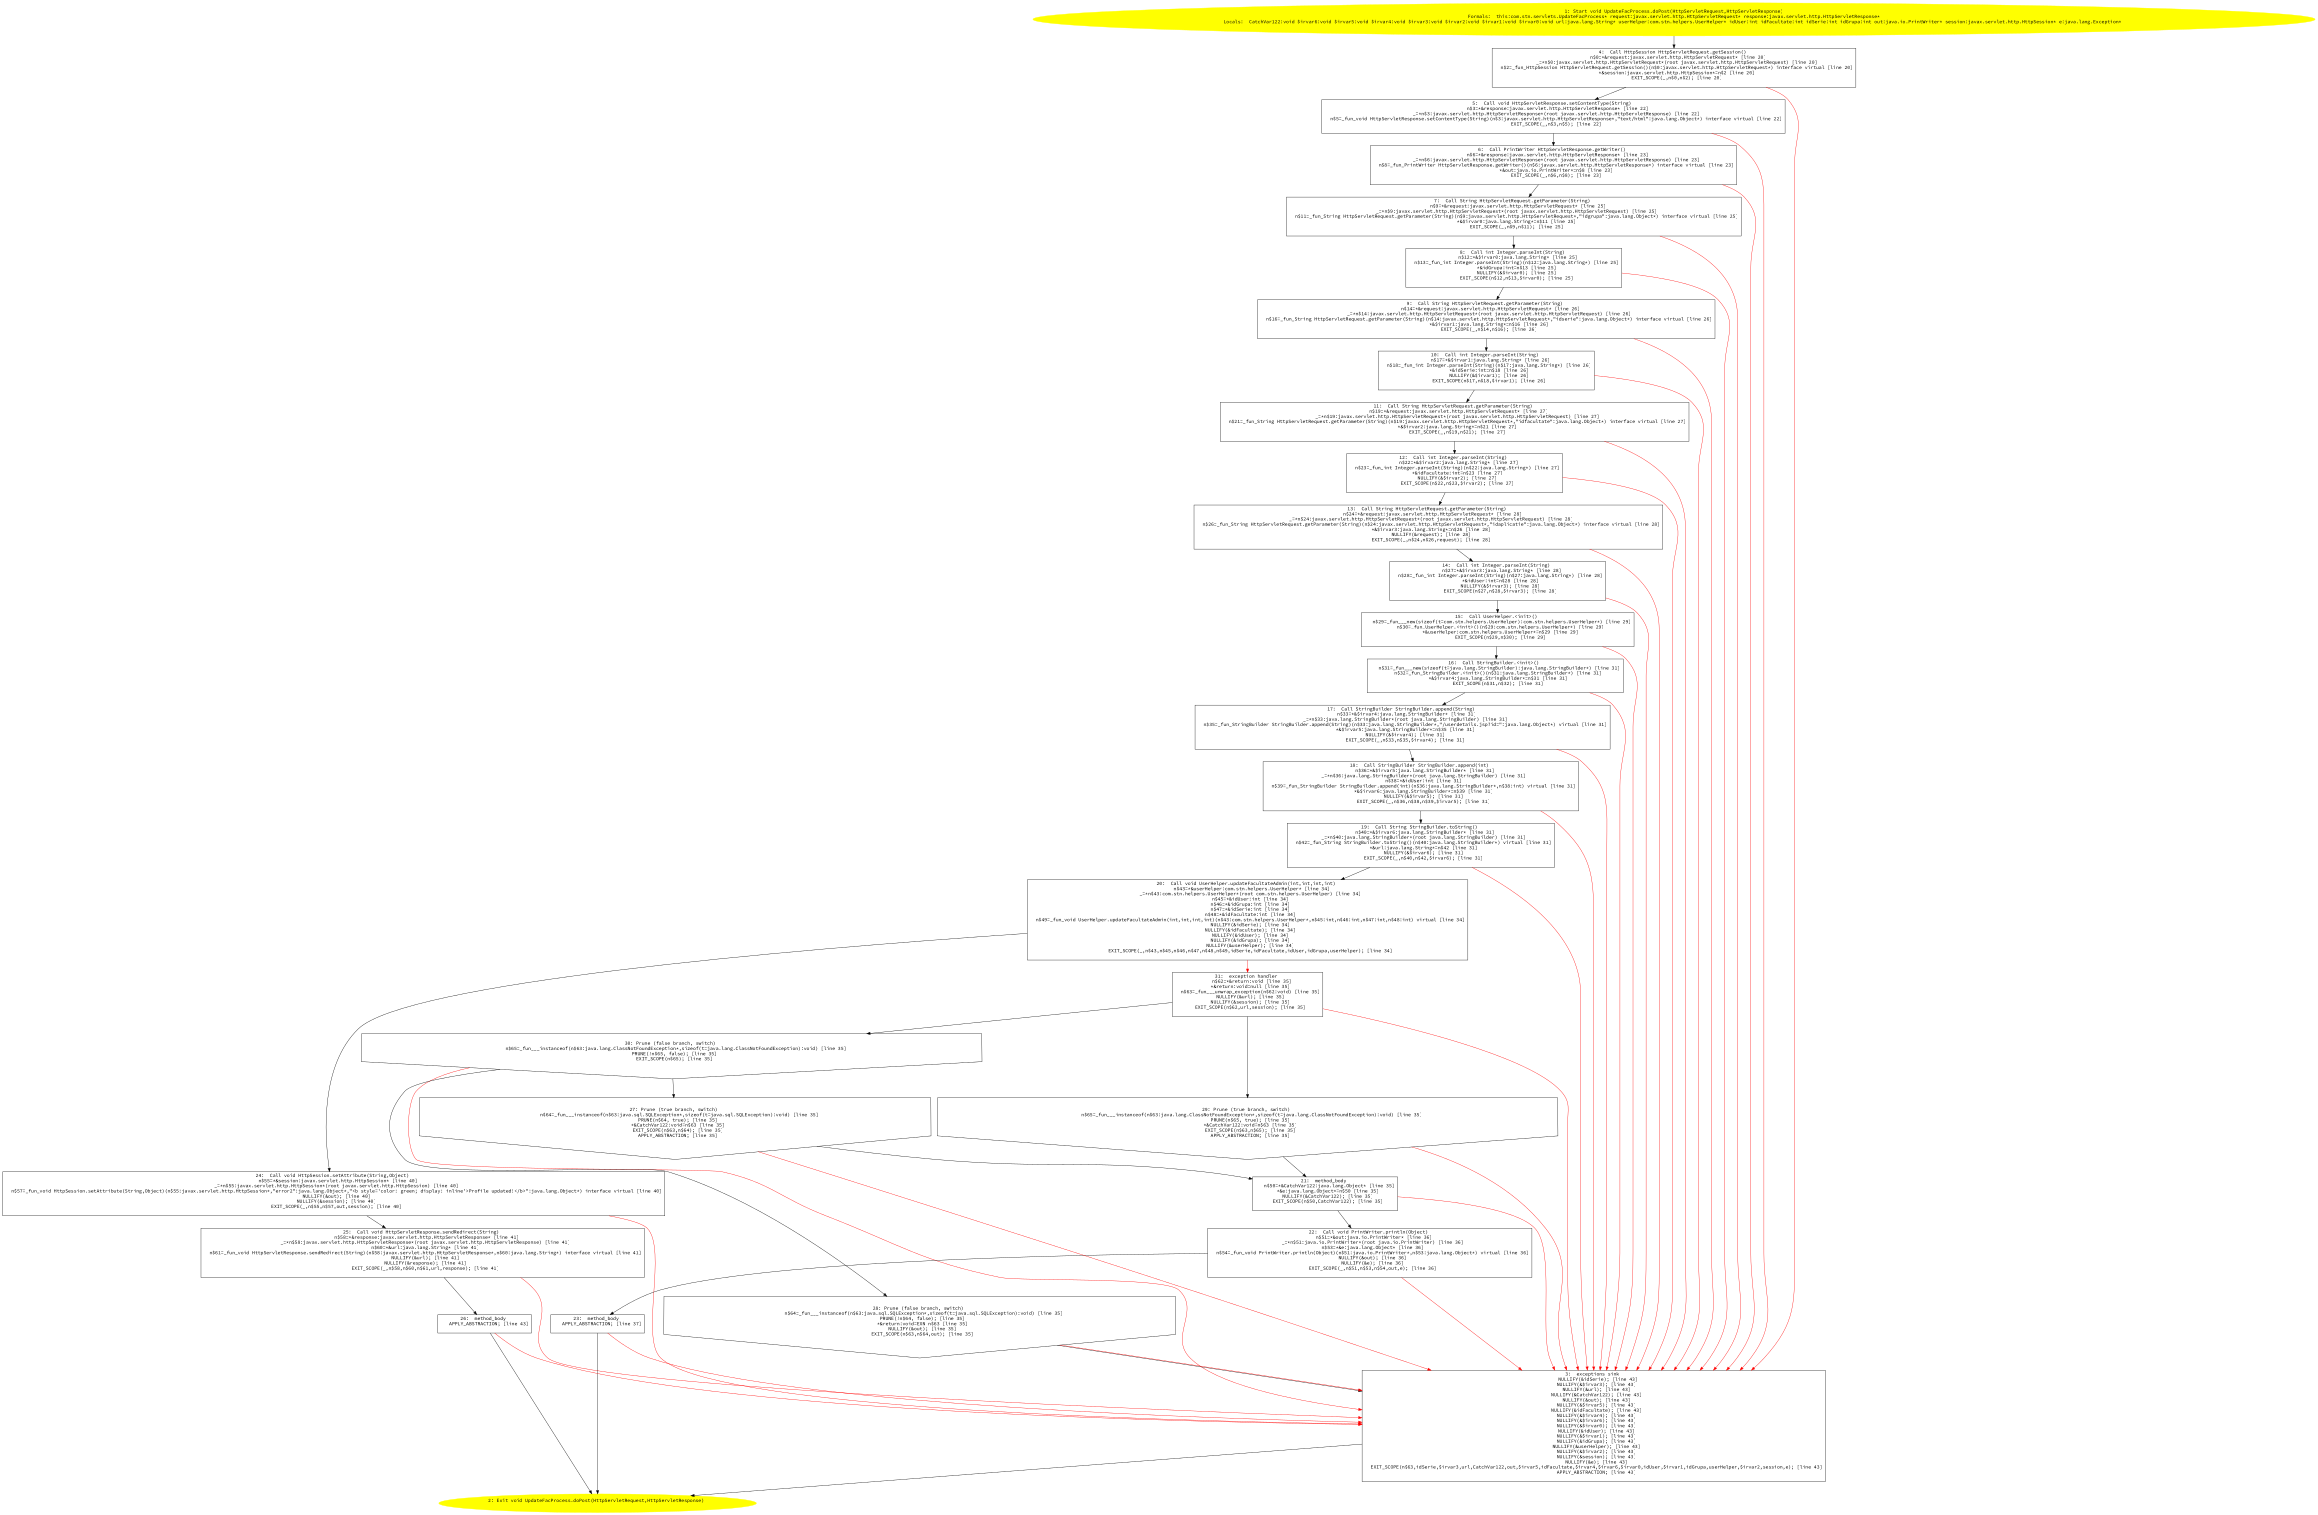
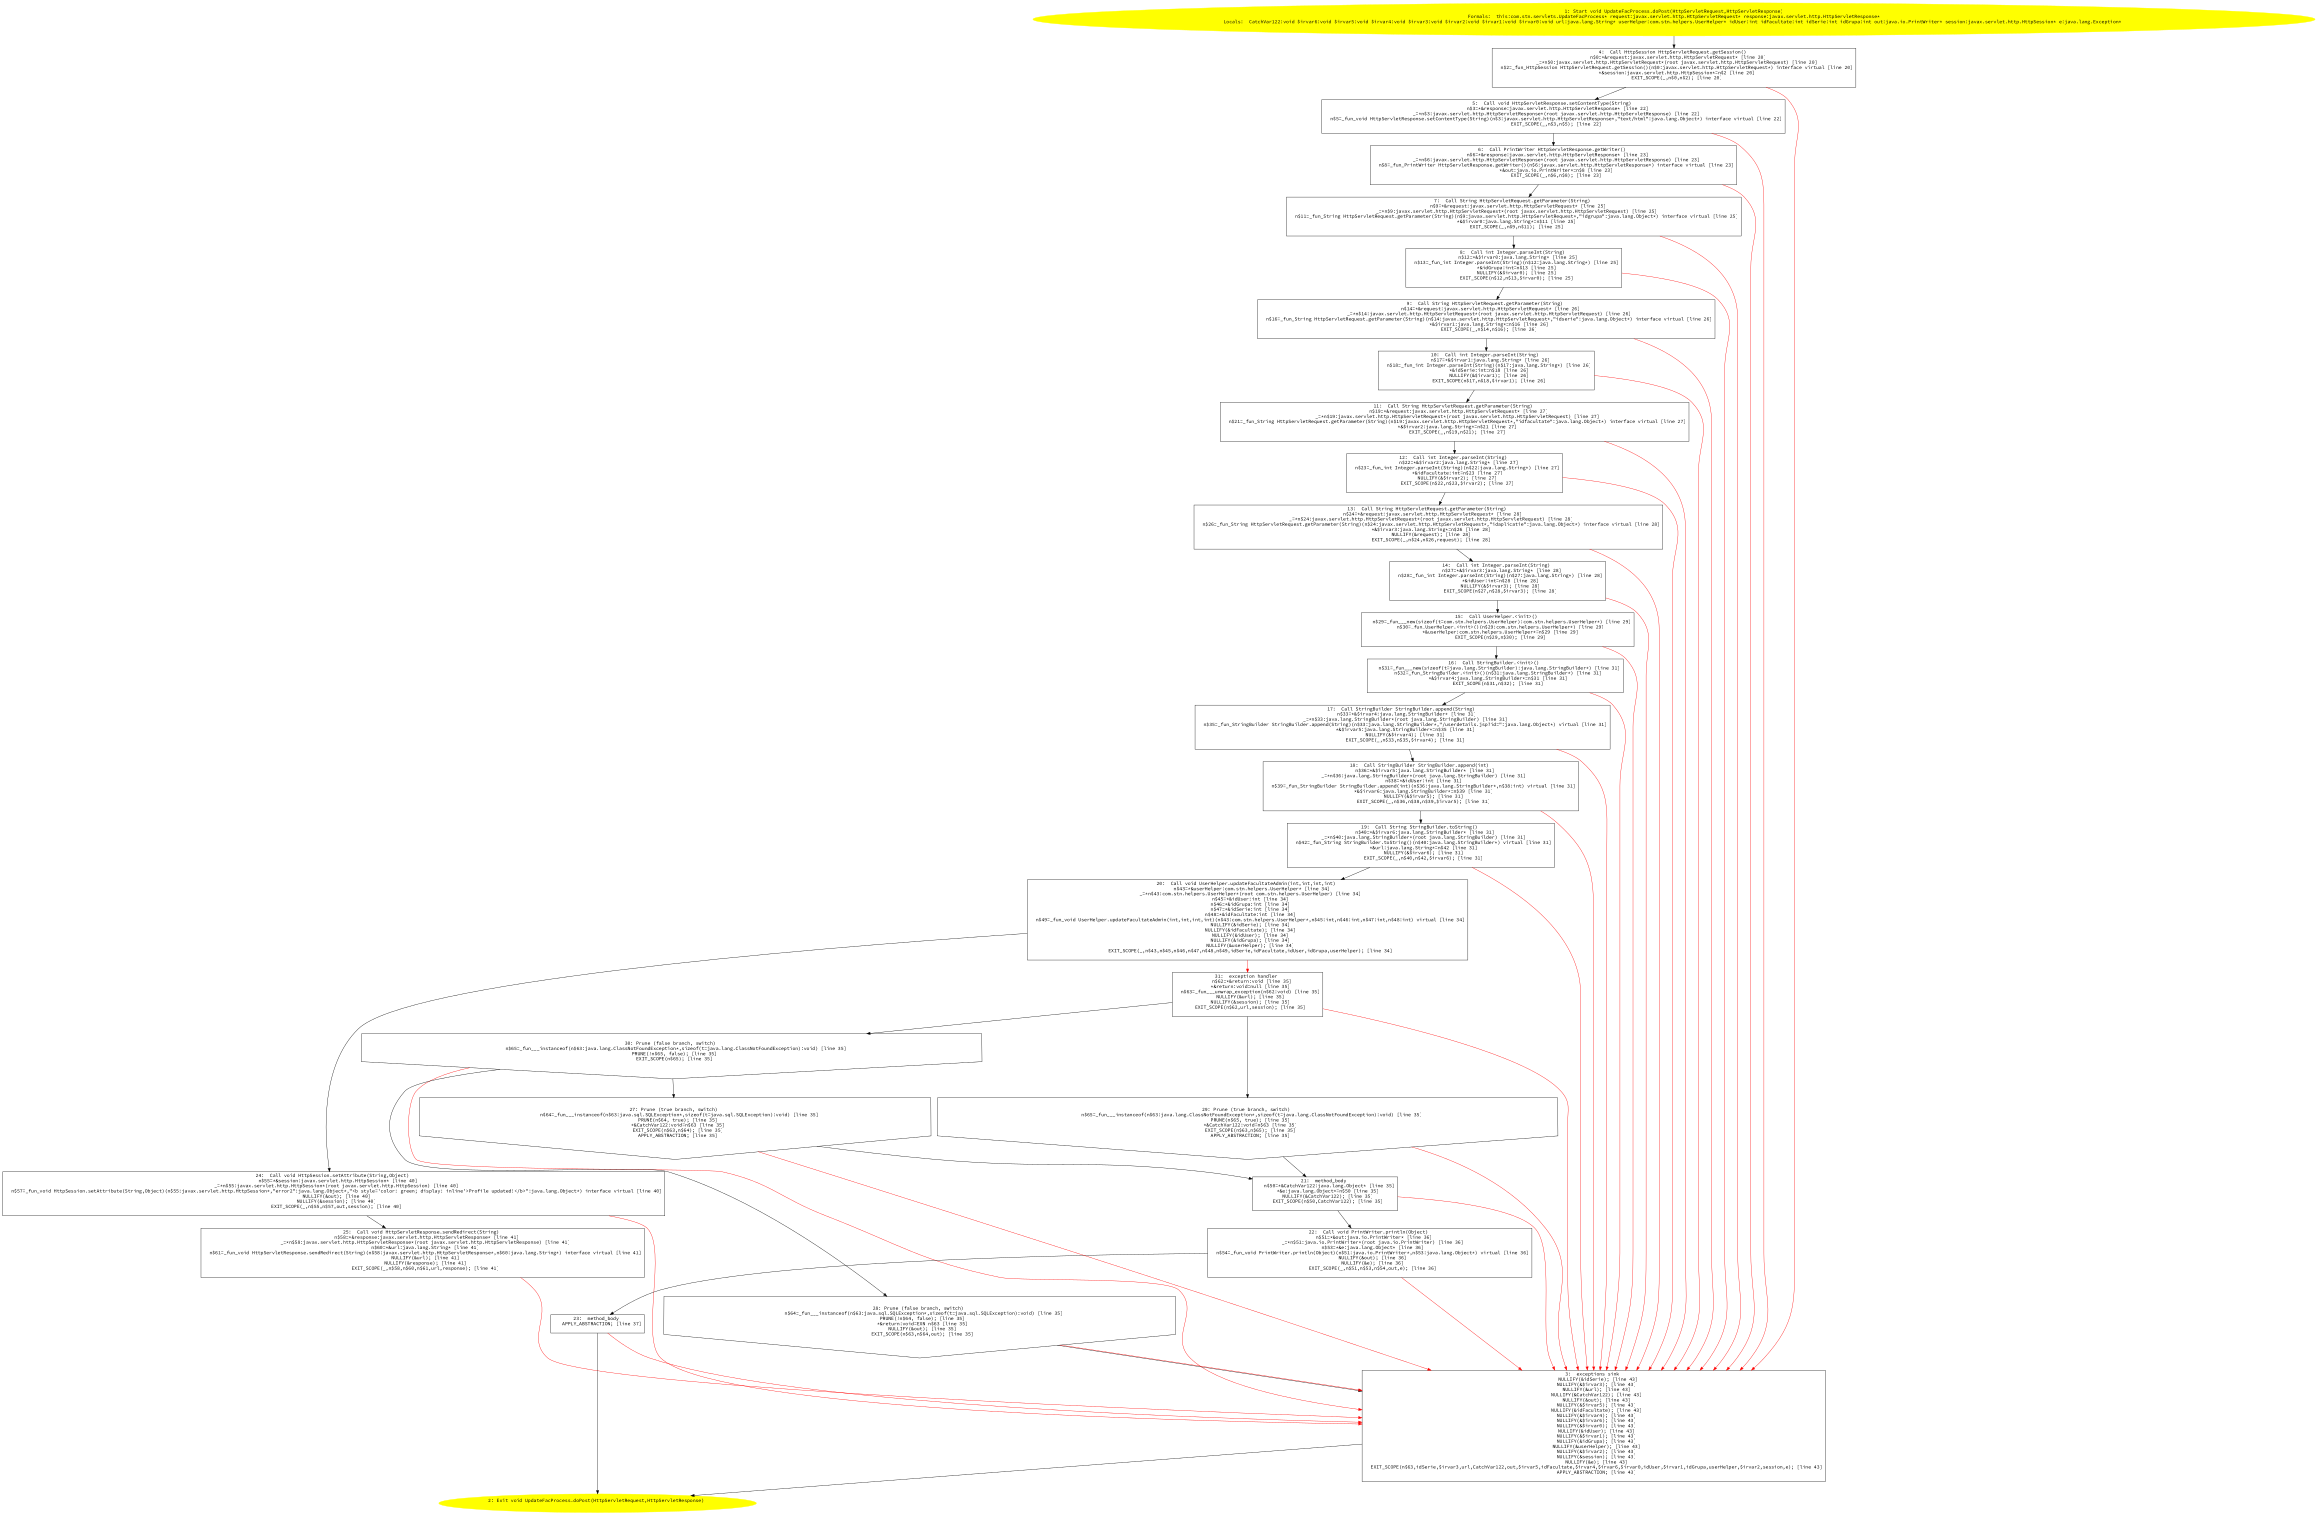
node "26:  method_body APPLY_ABSTRACTION; [line 43]": removed
